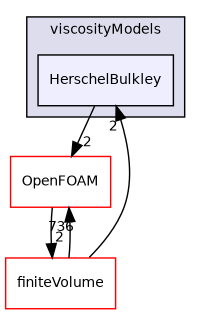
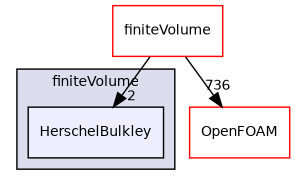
cluster "viscosityModels": label "viscosityModels" -> "finiteVolume"
edge "HerschelBulkley" -> "OpenFOAM": removed
edge "OpenFOAM" -> "finiteVolume": removed
